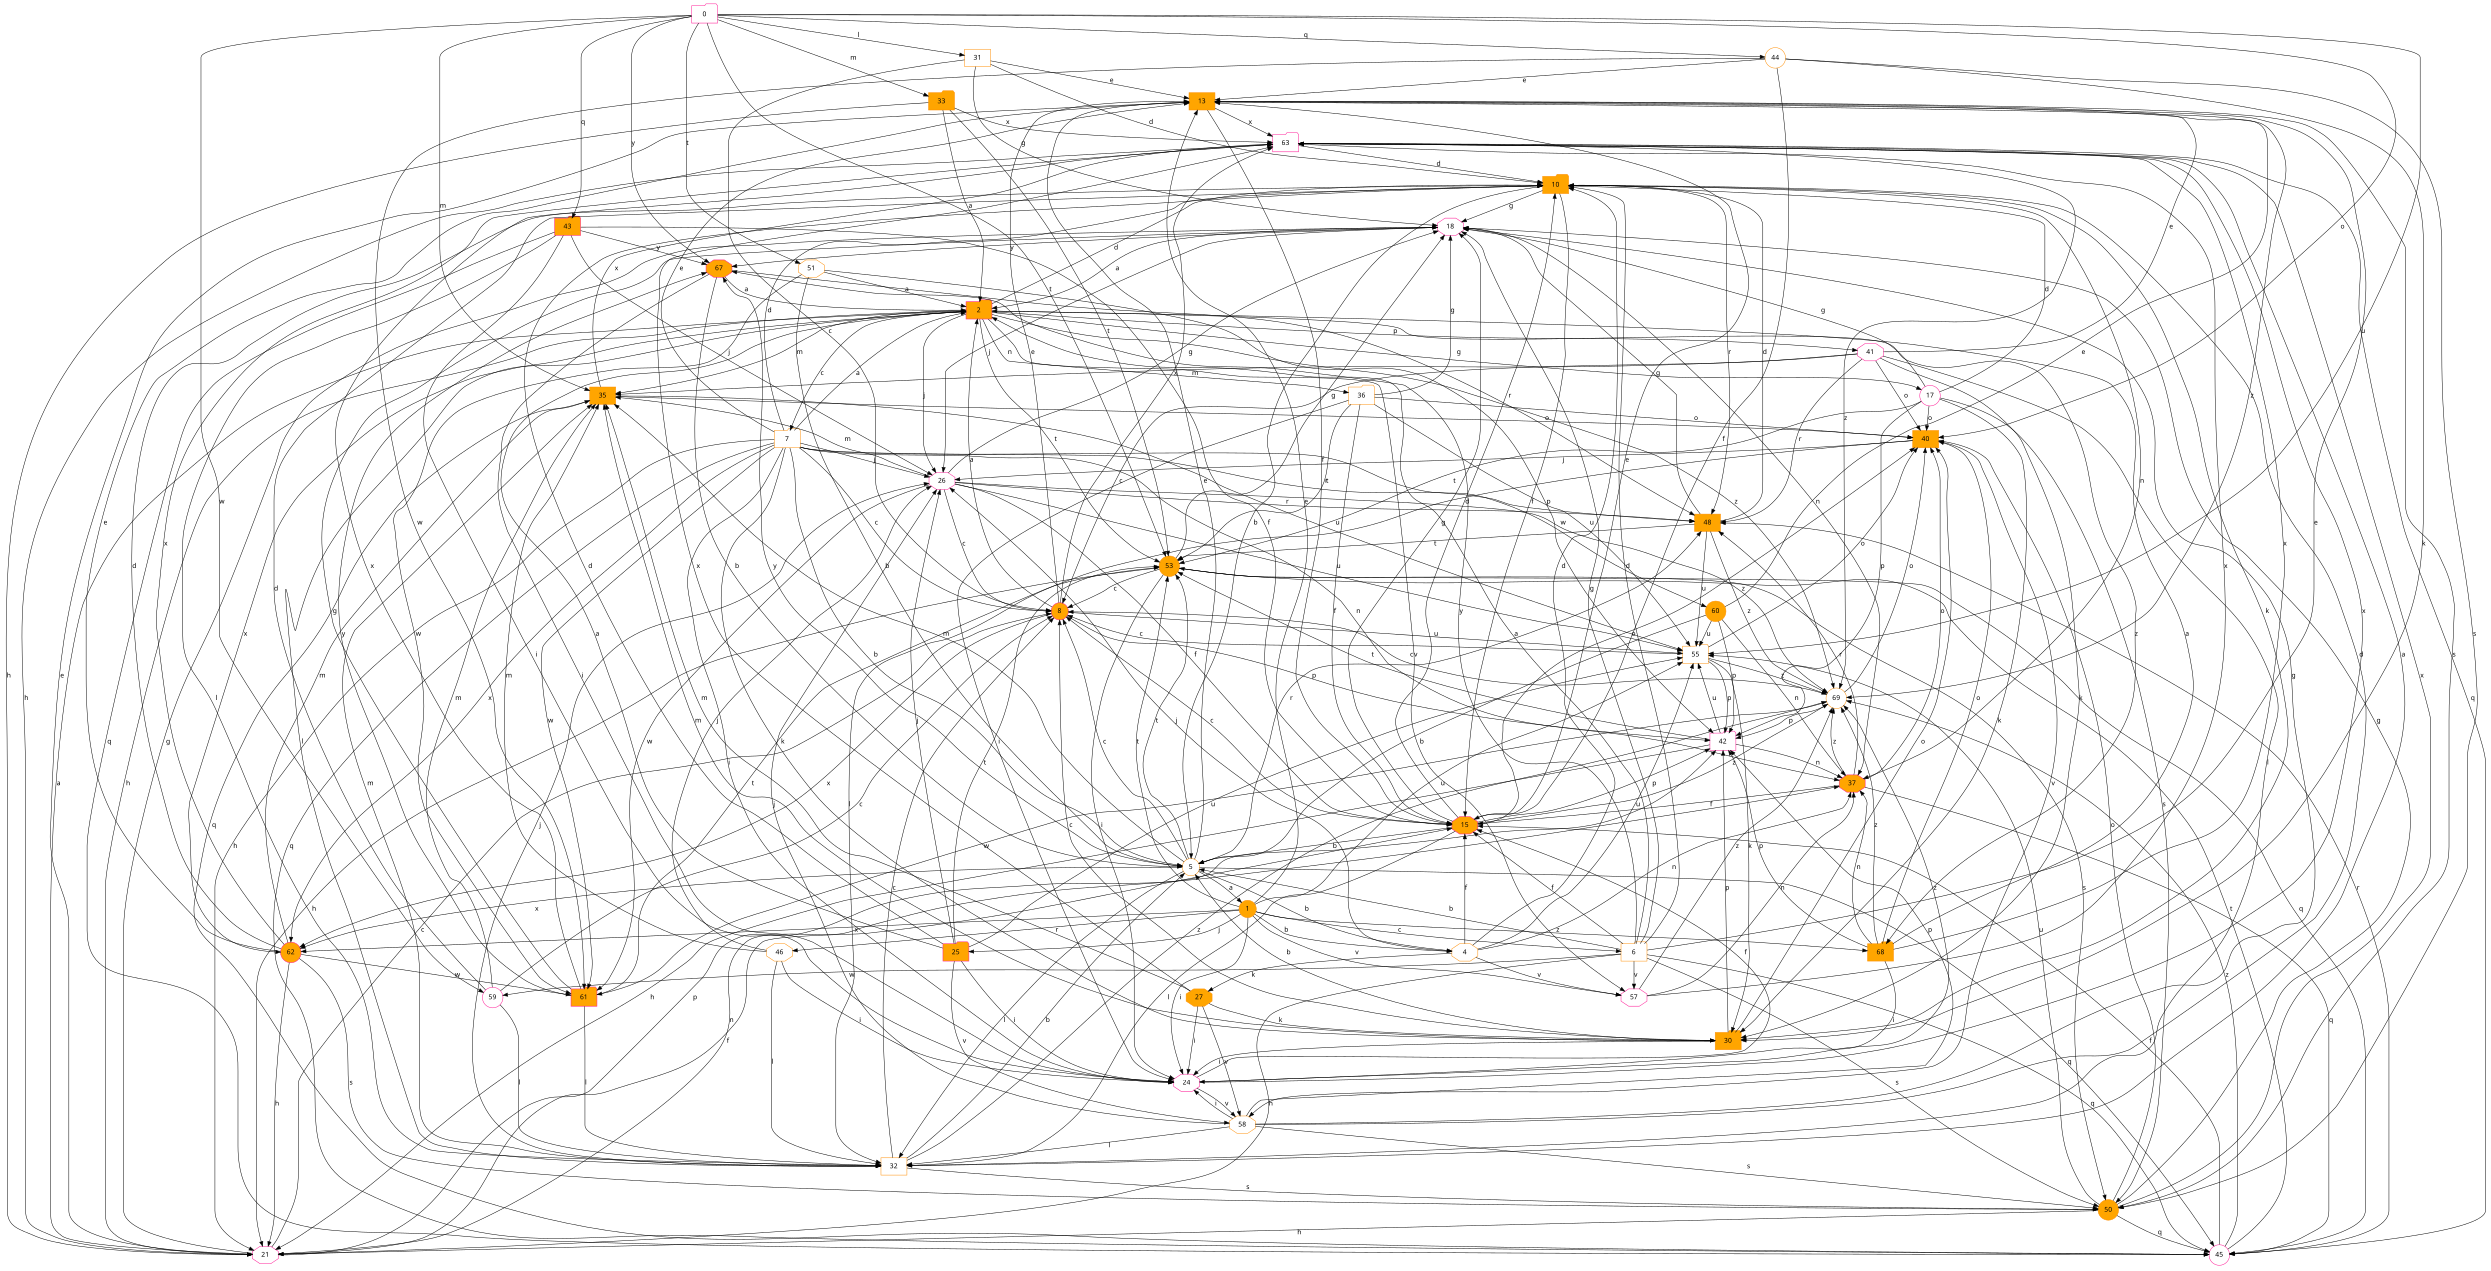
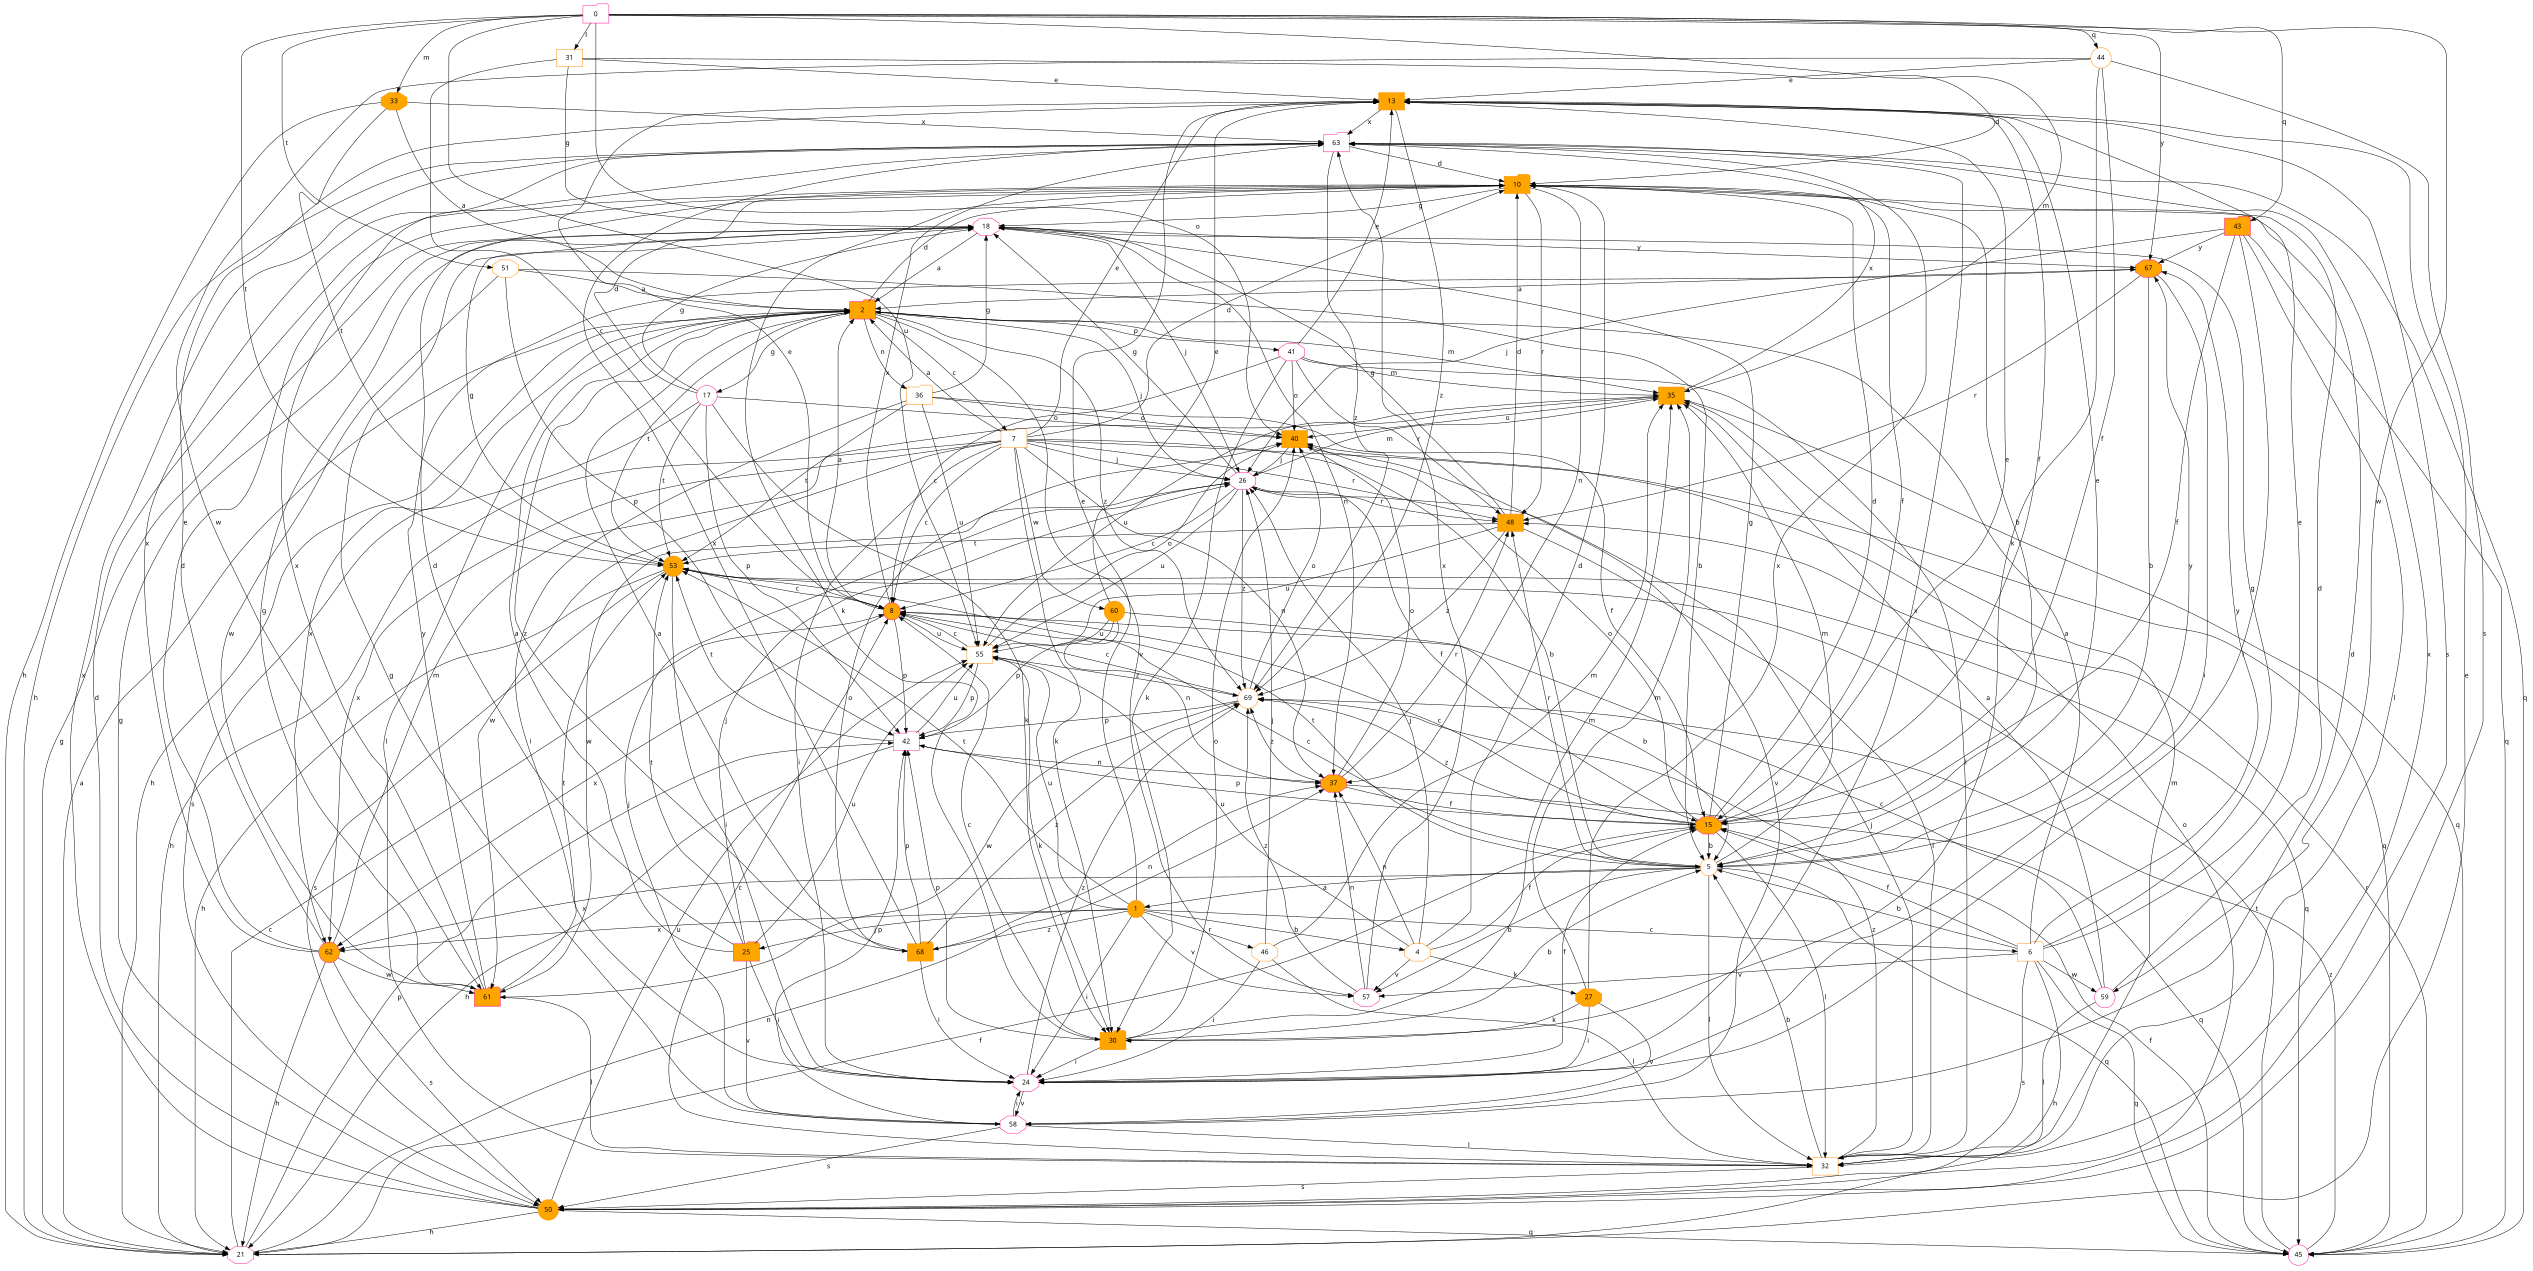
node "33": shape folder -> octagon
edge "6" -> "10": now "50" -> "10"
edge "40" -> "32": now "48" -> "32"
edge "32" -> "63": label "a" -> "x"
edge "59" -> "35": label "m" -> "a"
edge "5" -> "4": now "5" -> "57"
node "58": color darkorange -> deeppink
